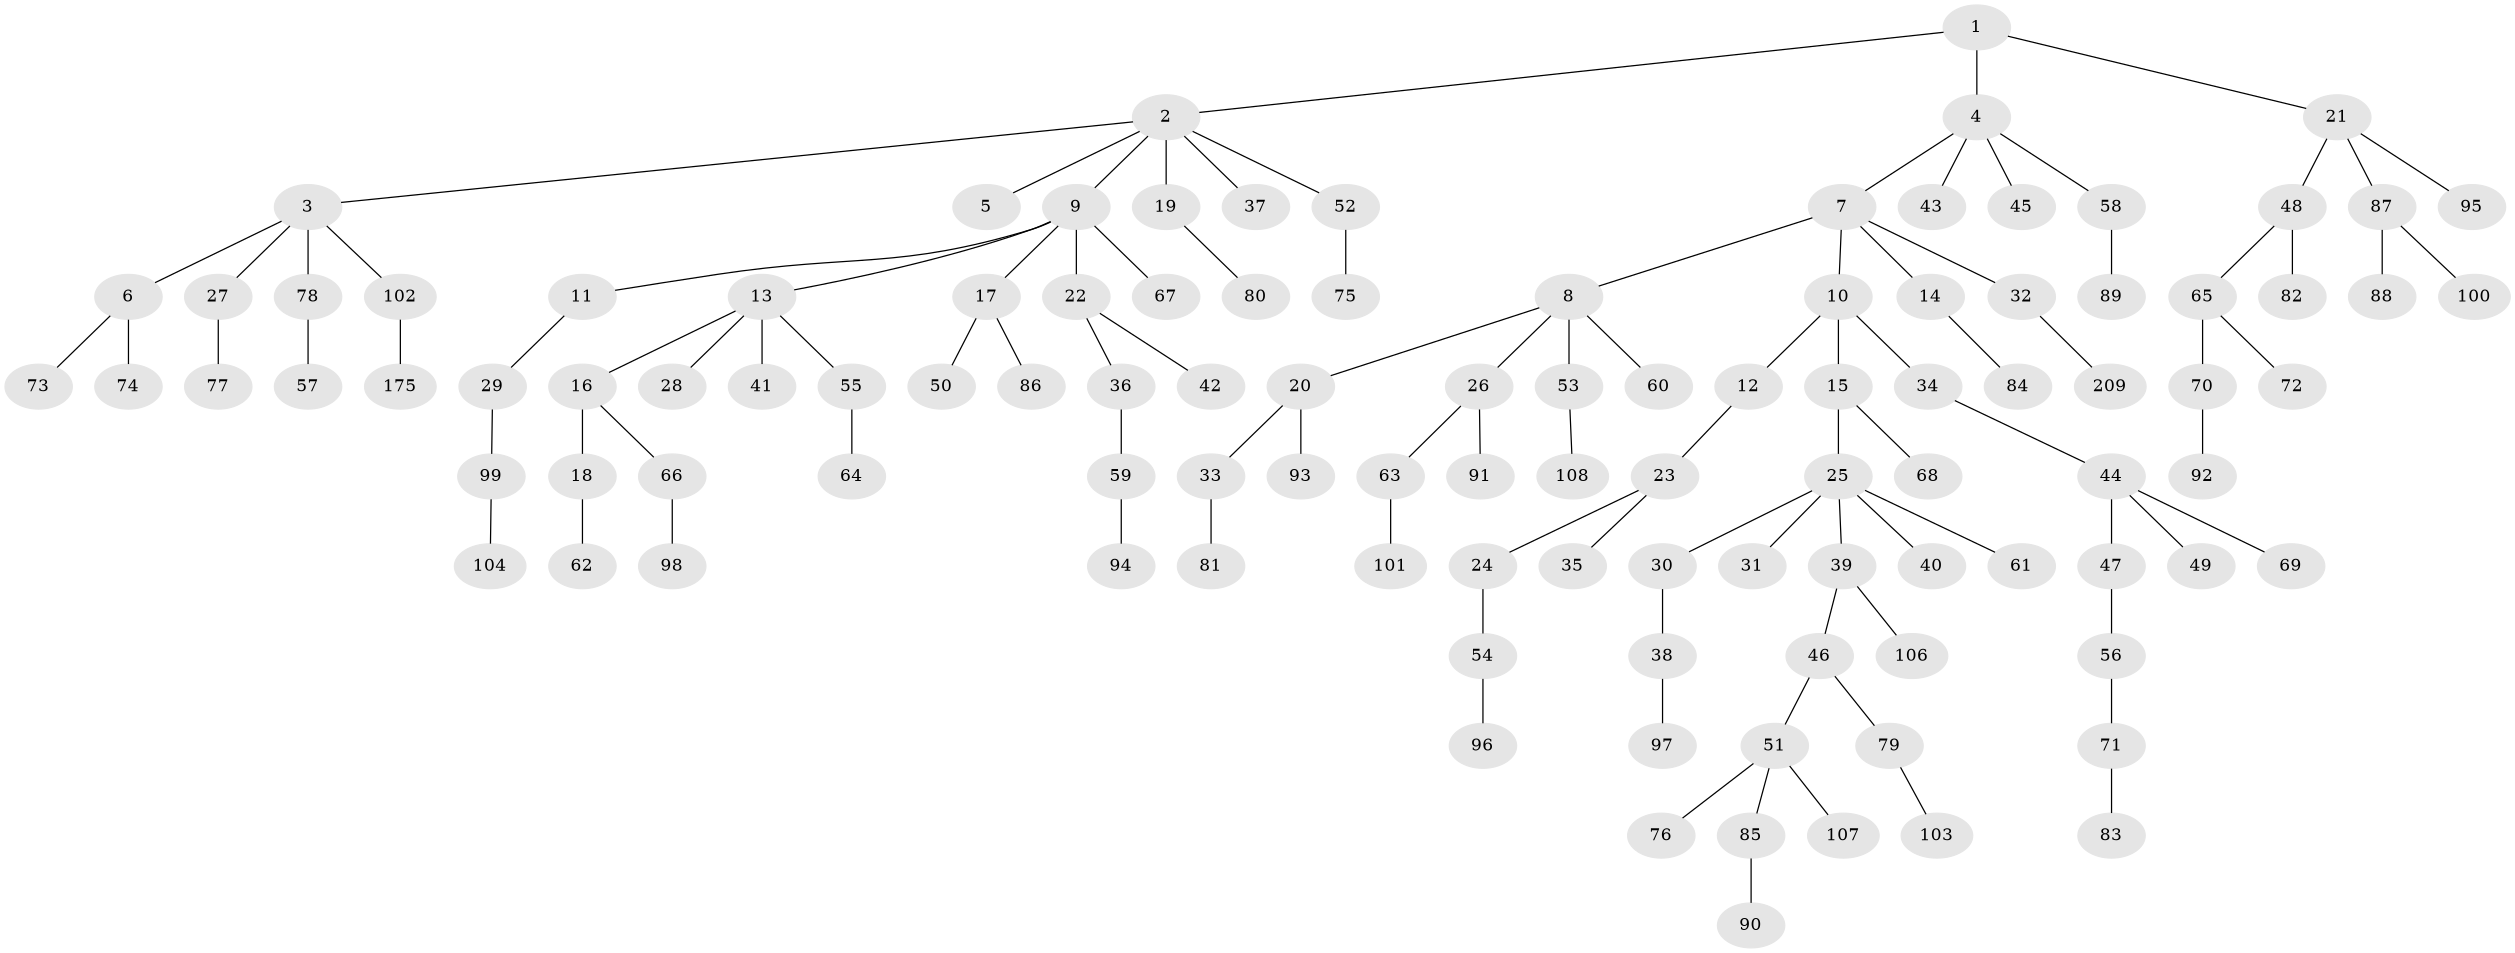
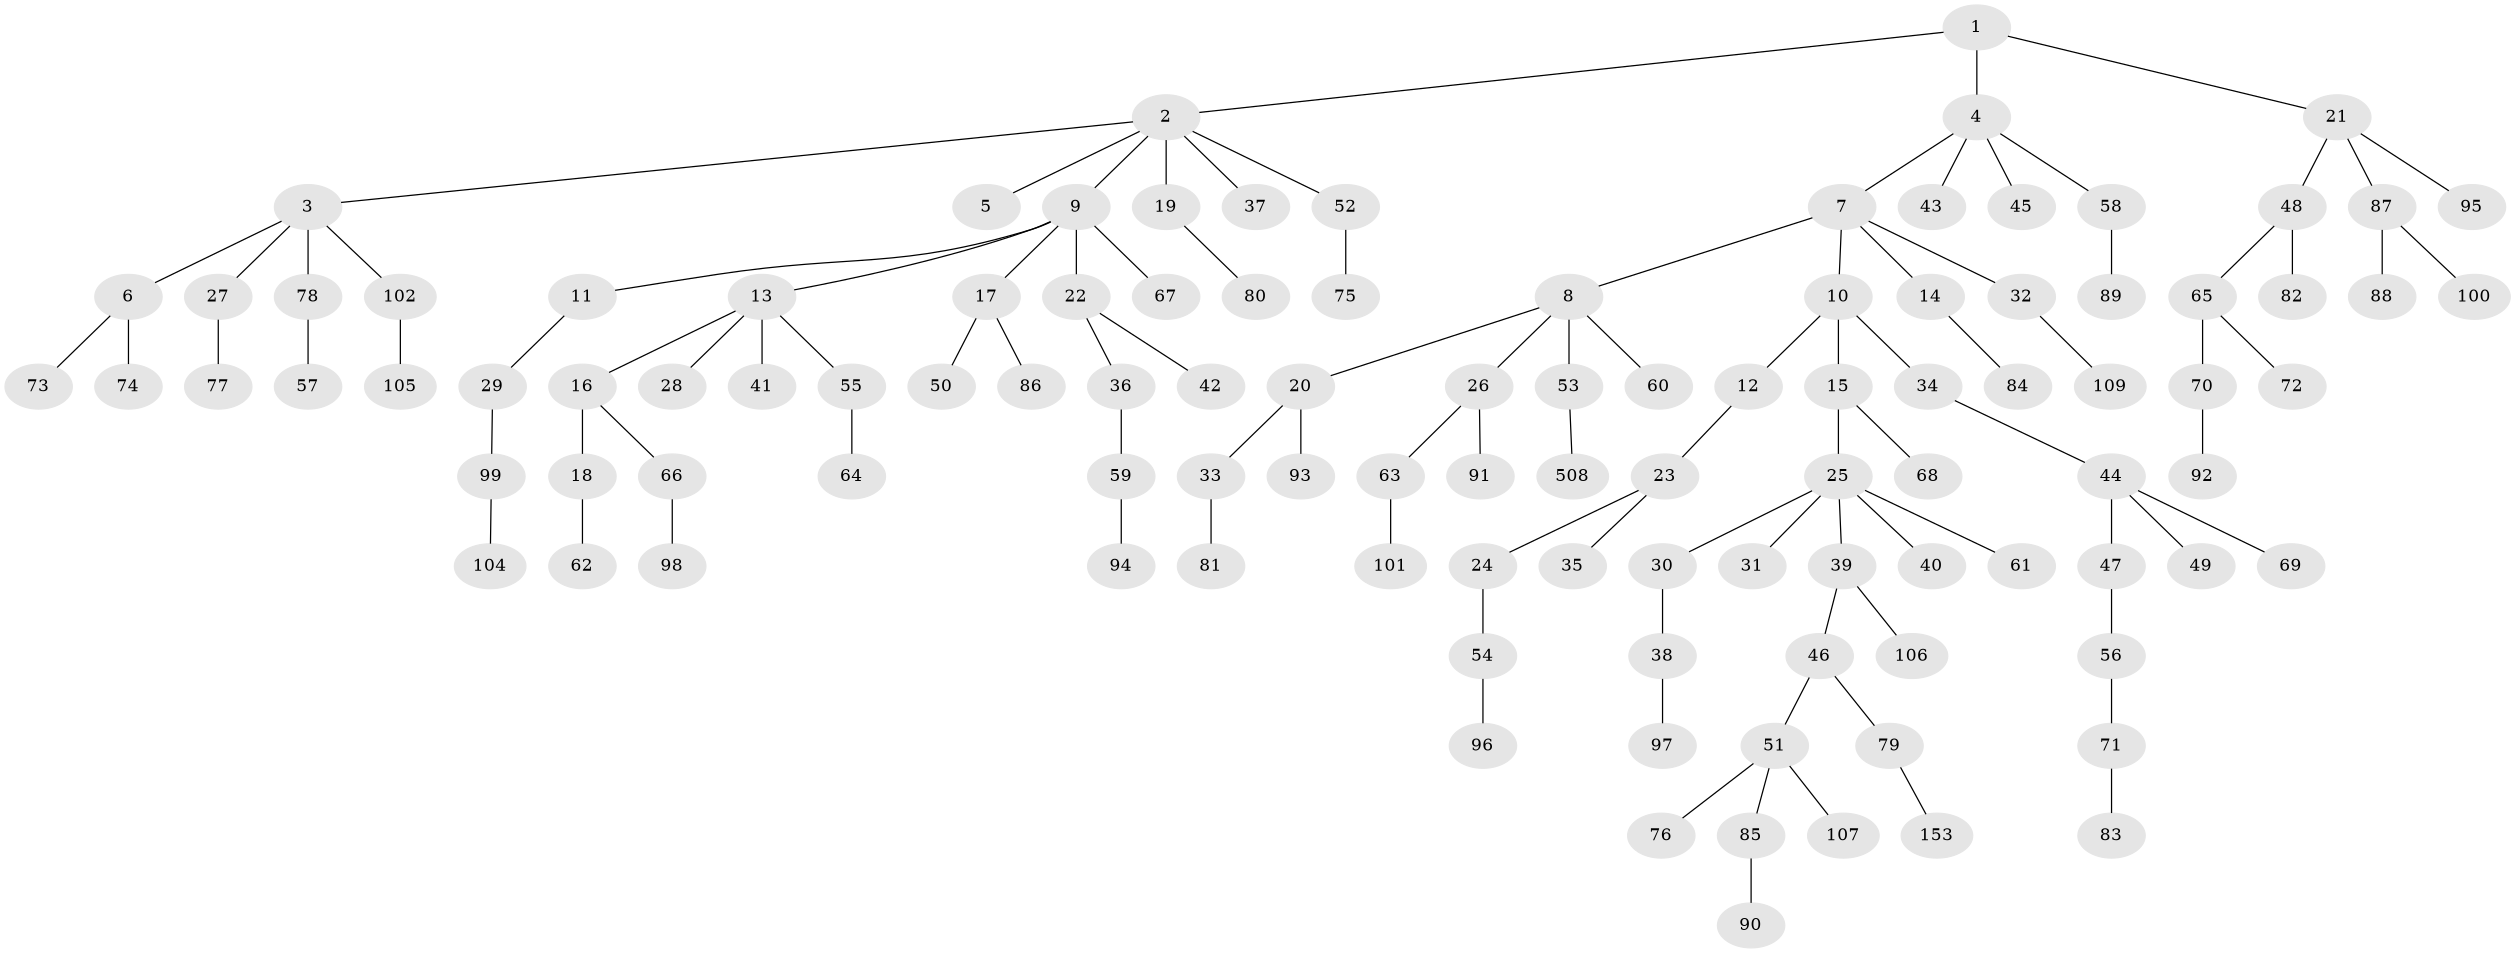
node "175": label "175" -> "105"
node "209": label "209" -> "109"
node "108": label "108" -> "508"
node "103": label "103" -> "153"
